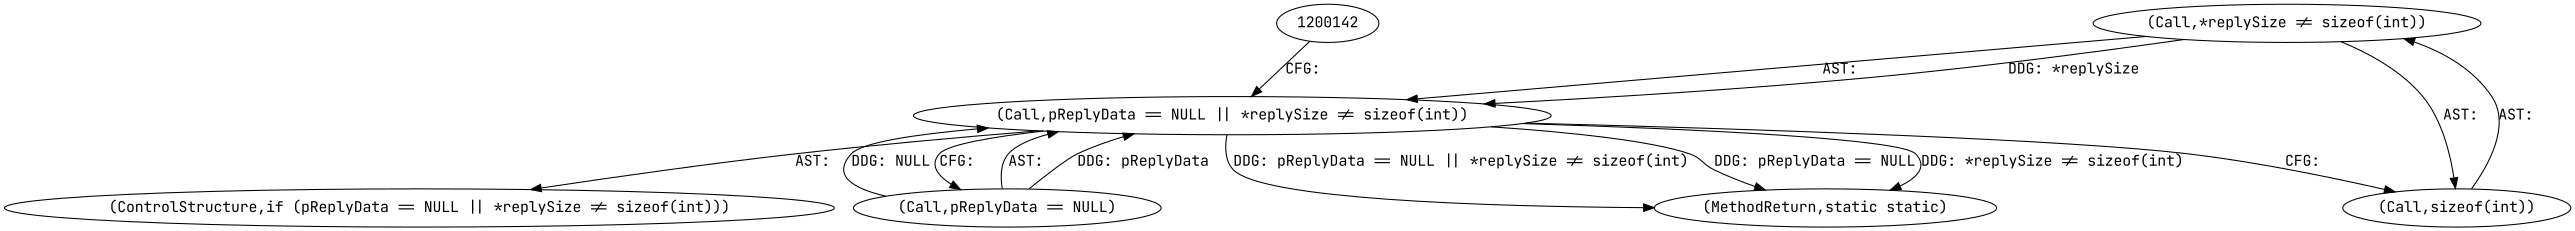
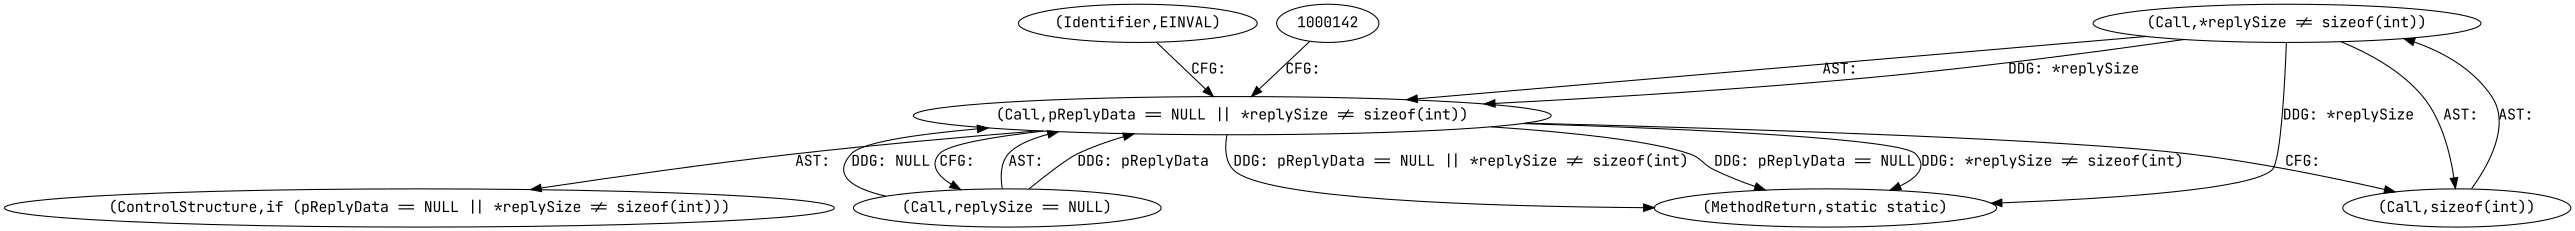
node "(Identifier,EINVAL)": added
node "1200142": label "1200142" -> "1000142"
edge "(Call,*replySize != sizeof(int))" -> "(MethodReturn,static static)": added, label "DDG: *replySize"
node "(Call,pReplyData == NULL)": label "(Call,pReplyData == NULL)" -> "(Call,replySize == NULL)"
